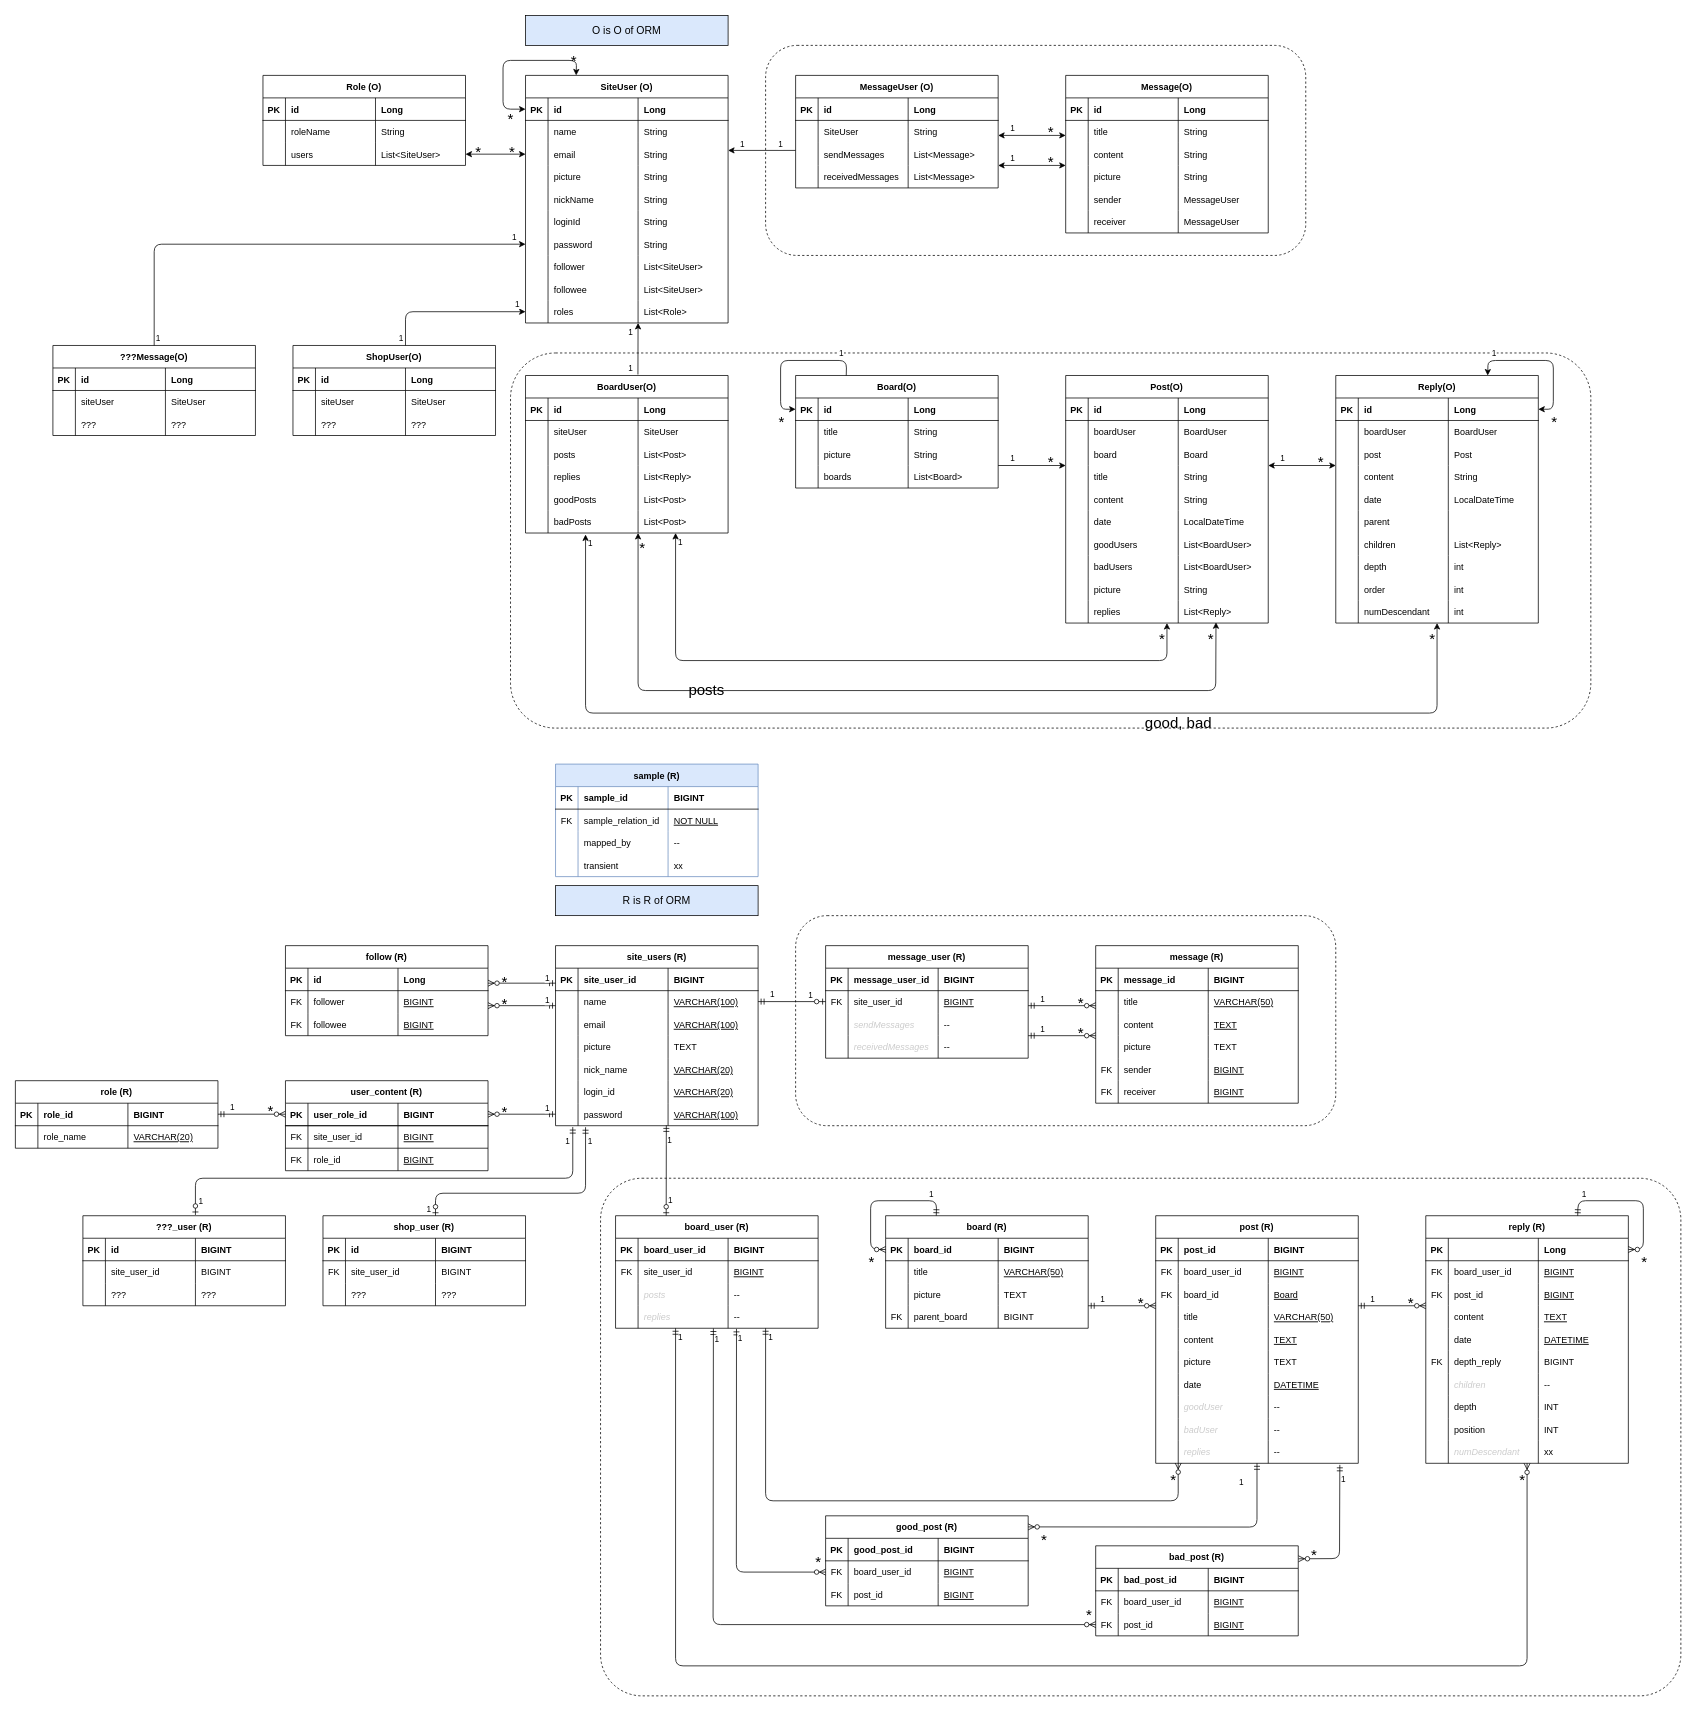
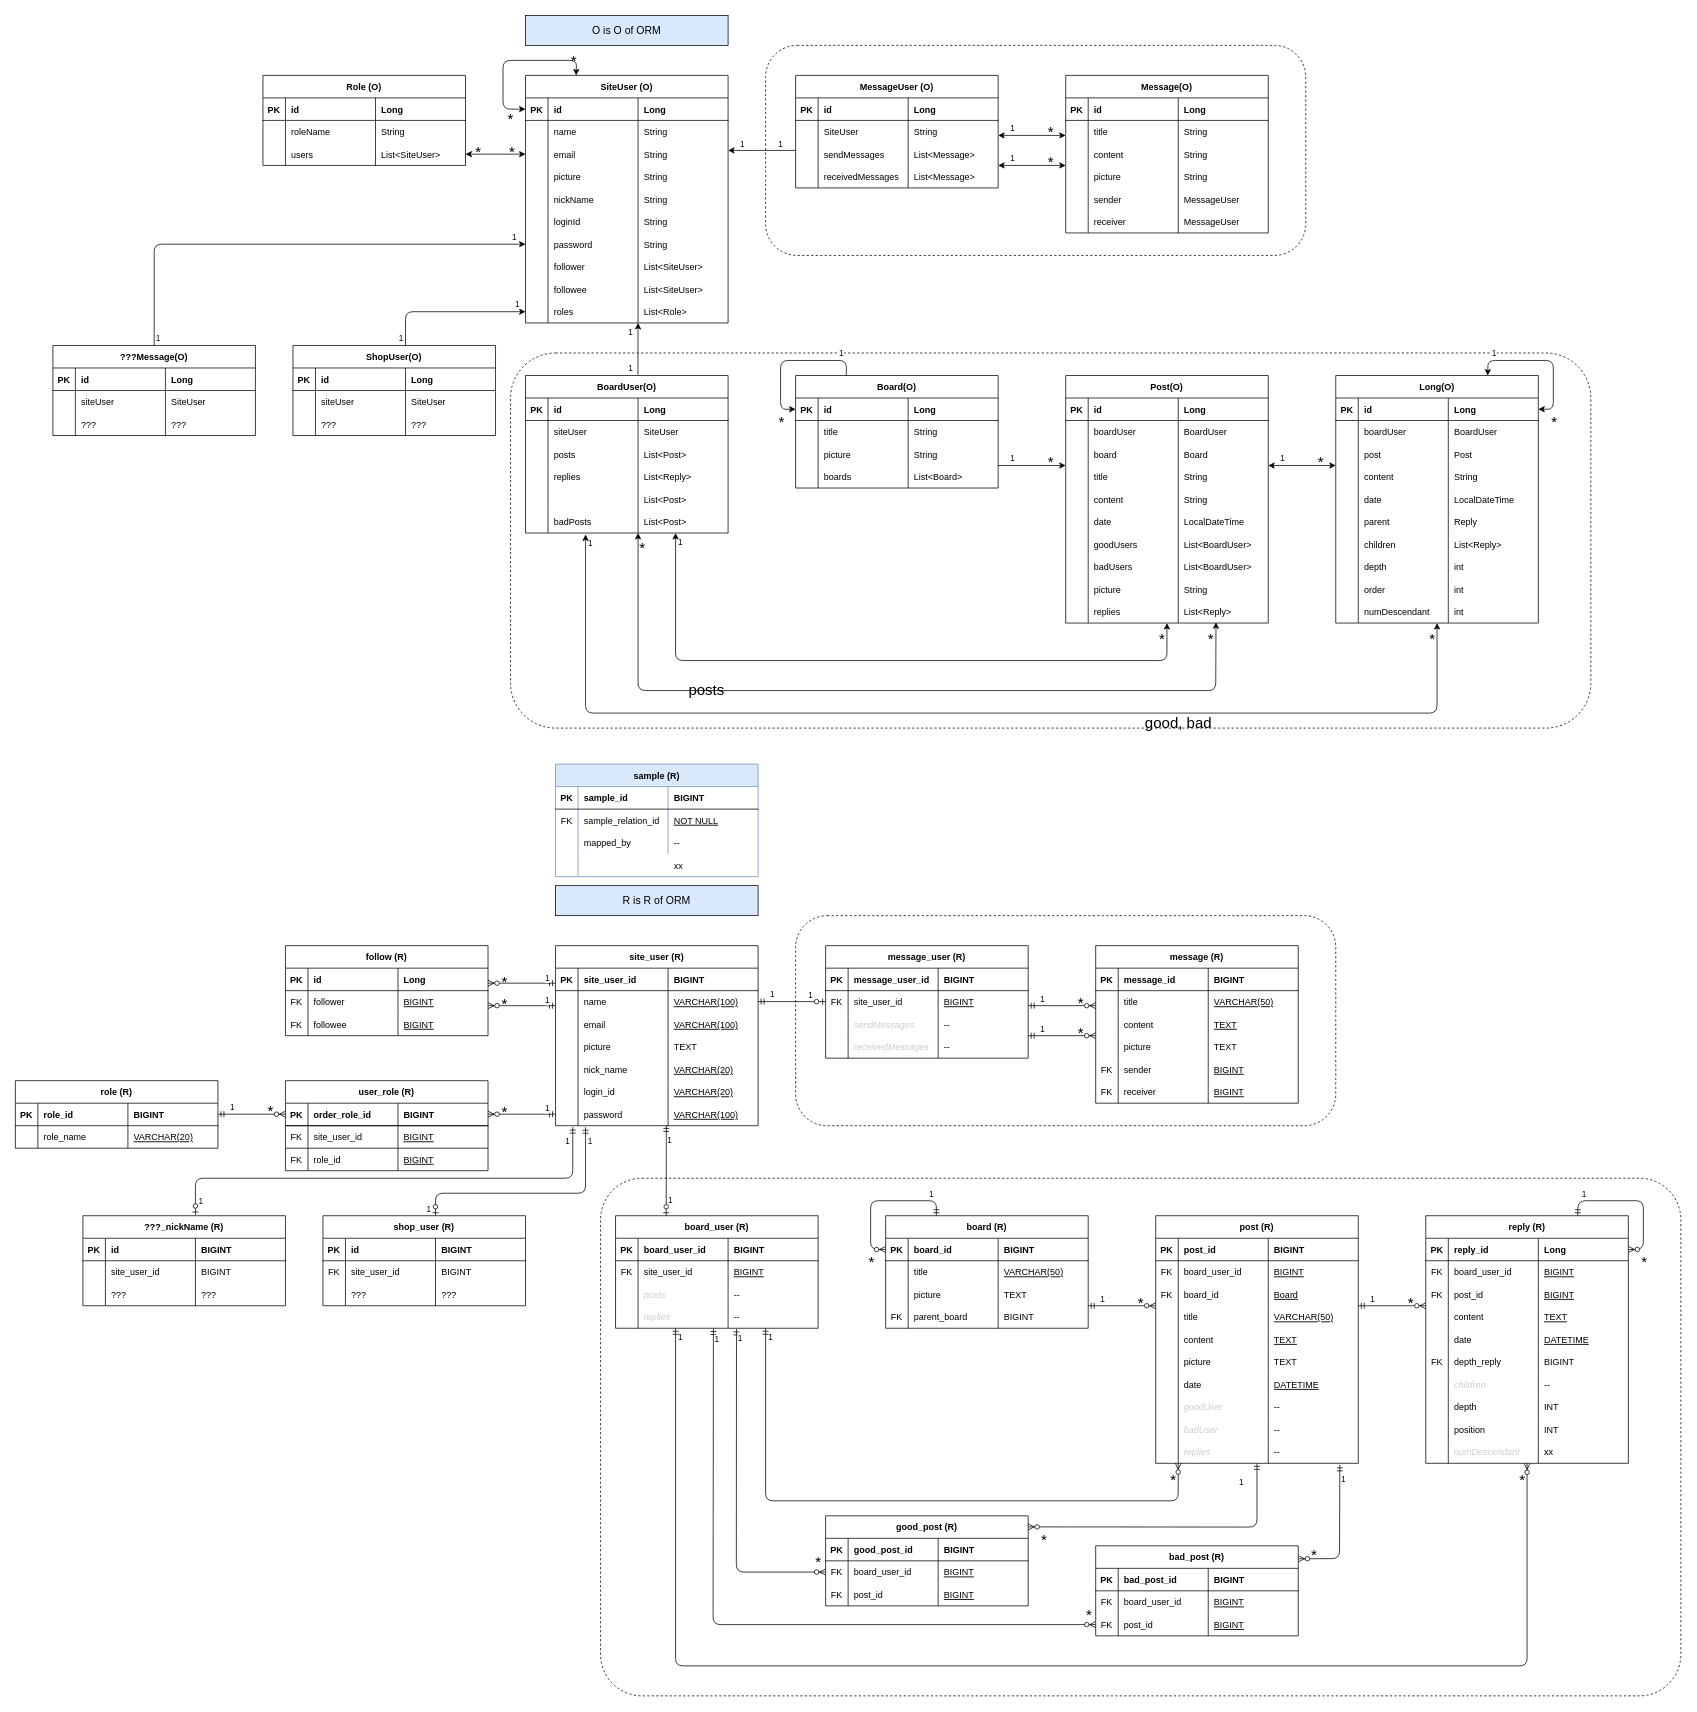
node "Reply(O)": label "Reply(O)" -> "Long(O)"
node "goodPosts": removed
node "Reply": added
node "transient": removed
node "site_users (R)": label "site_users (R)" -> "site_user (R)"
node "user_content (R)": label "user_content (R)" -> "user_role (R)"
node "user_role_id": label "user_role_id" -> "order_role_id"
node "???_user (R)": label "???_user (R)" -> "???_nickName (R)"
node "reply_id": added
